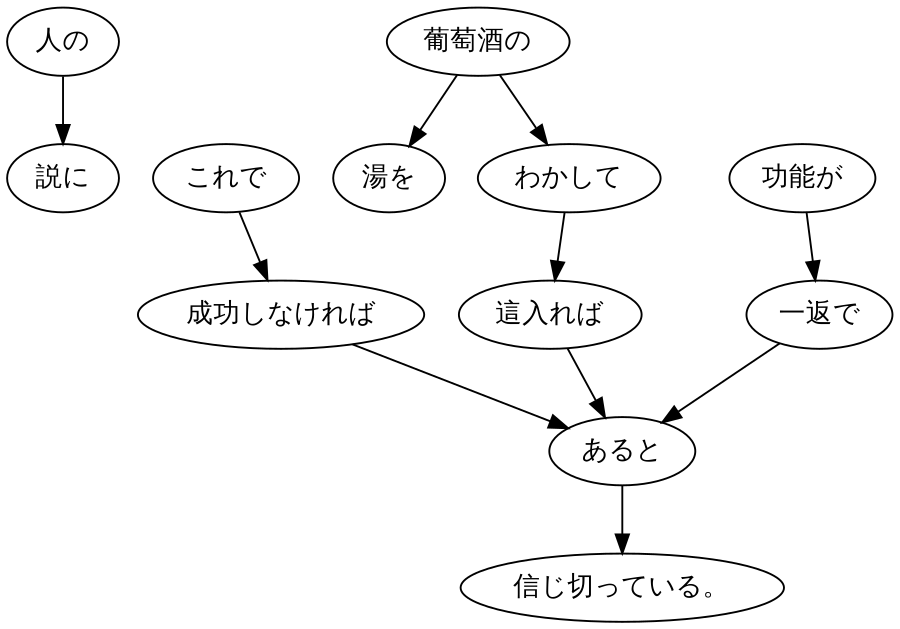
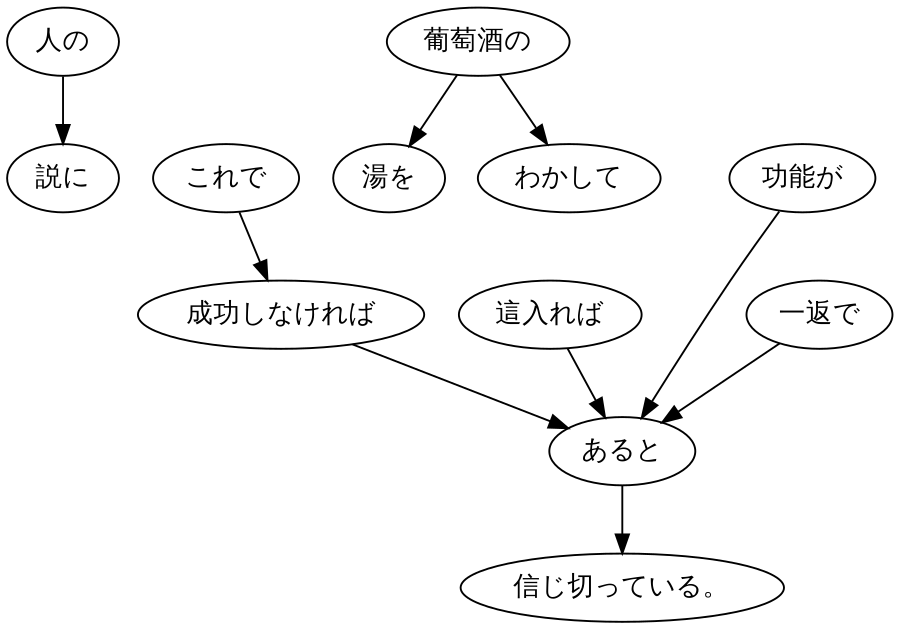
edge "わかして" -> "這入れば": removed
edge "功能が" -> "一返で": now "功能が" -> "あると"
